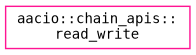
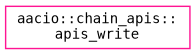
node "aacio::chain_apis:: read_write": label "aacio::chain_apis:: read_write" -> "aacio::chain_apis:: apis_write"
